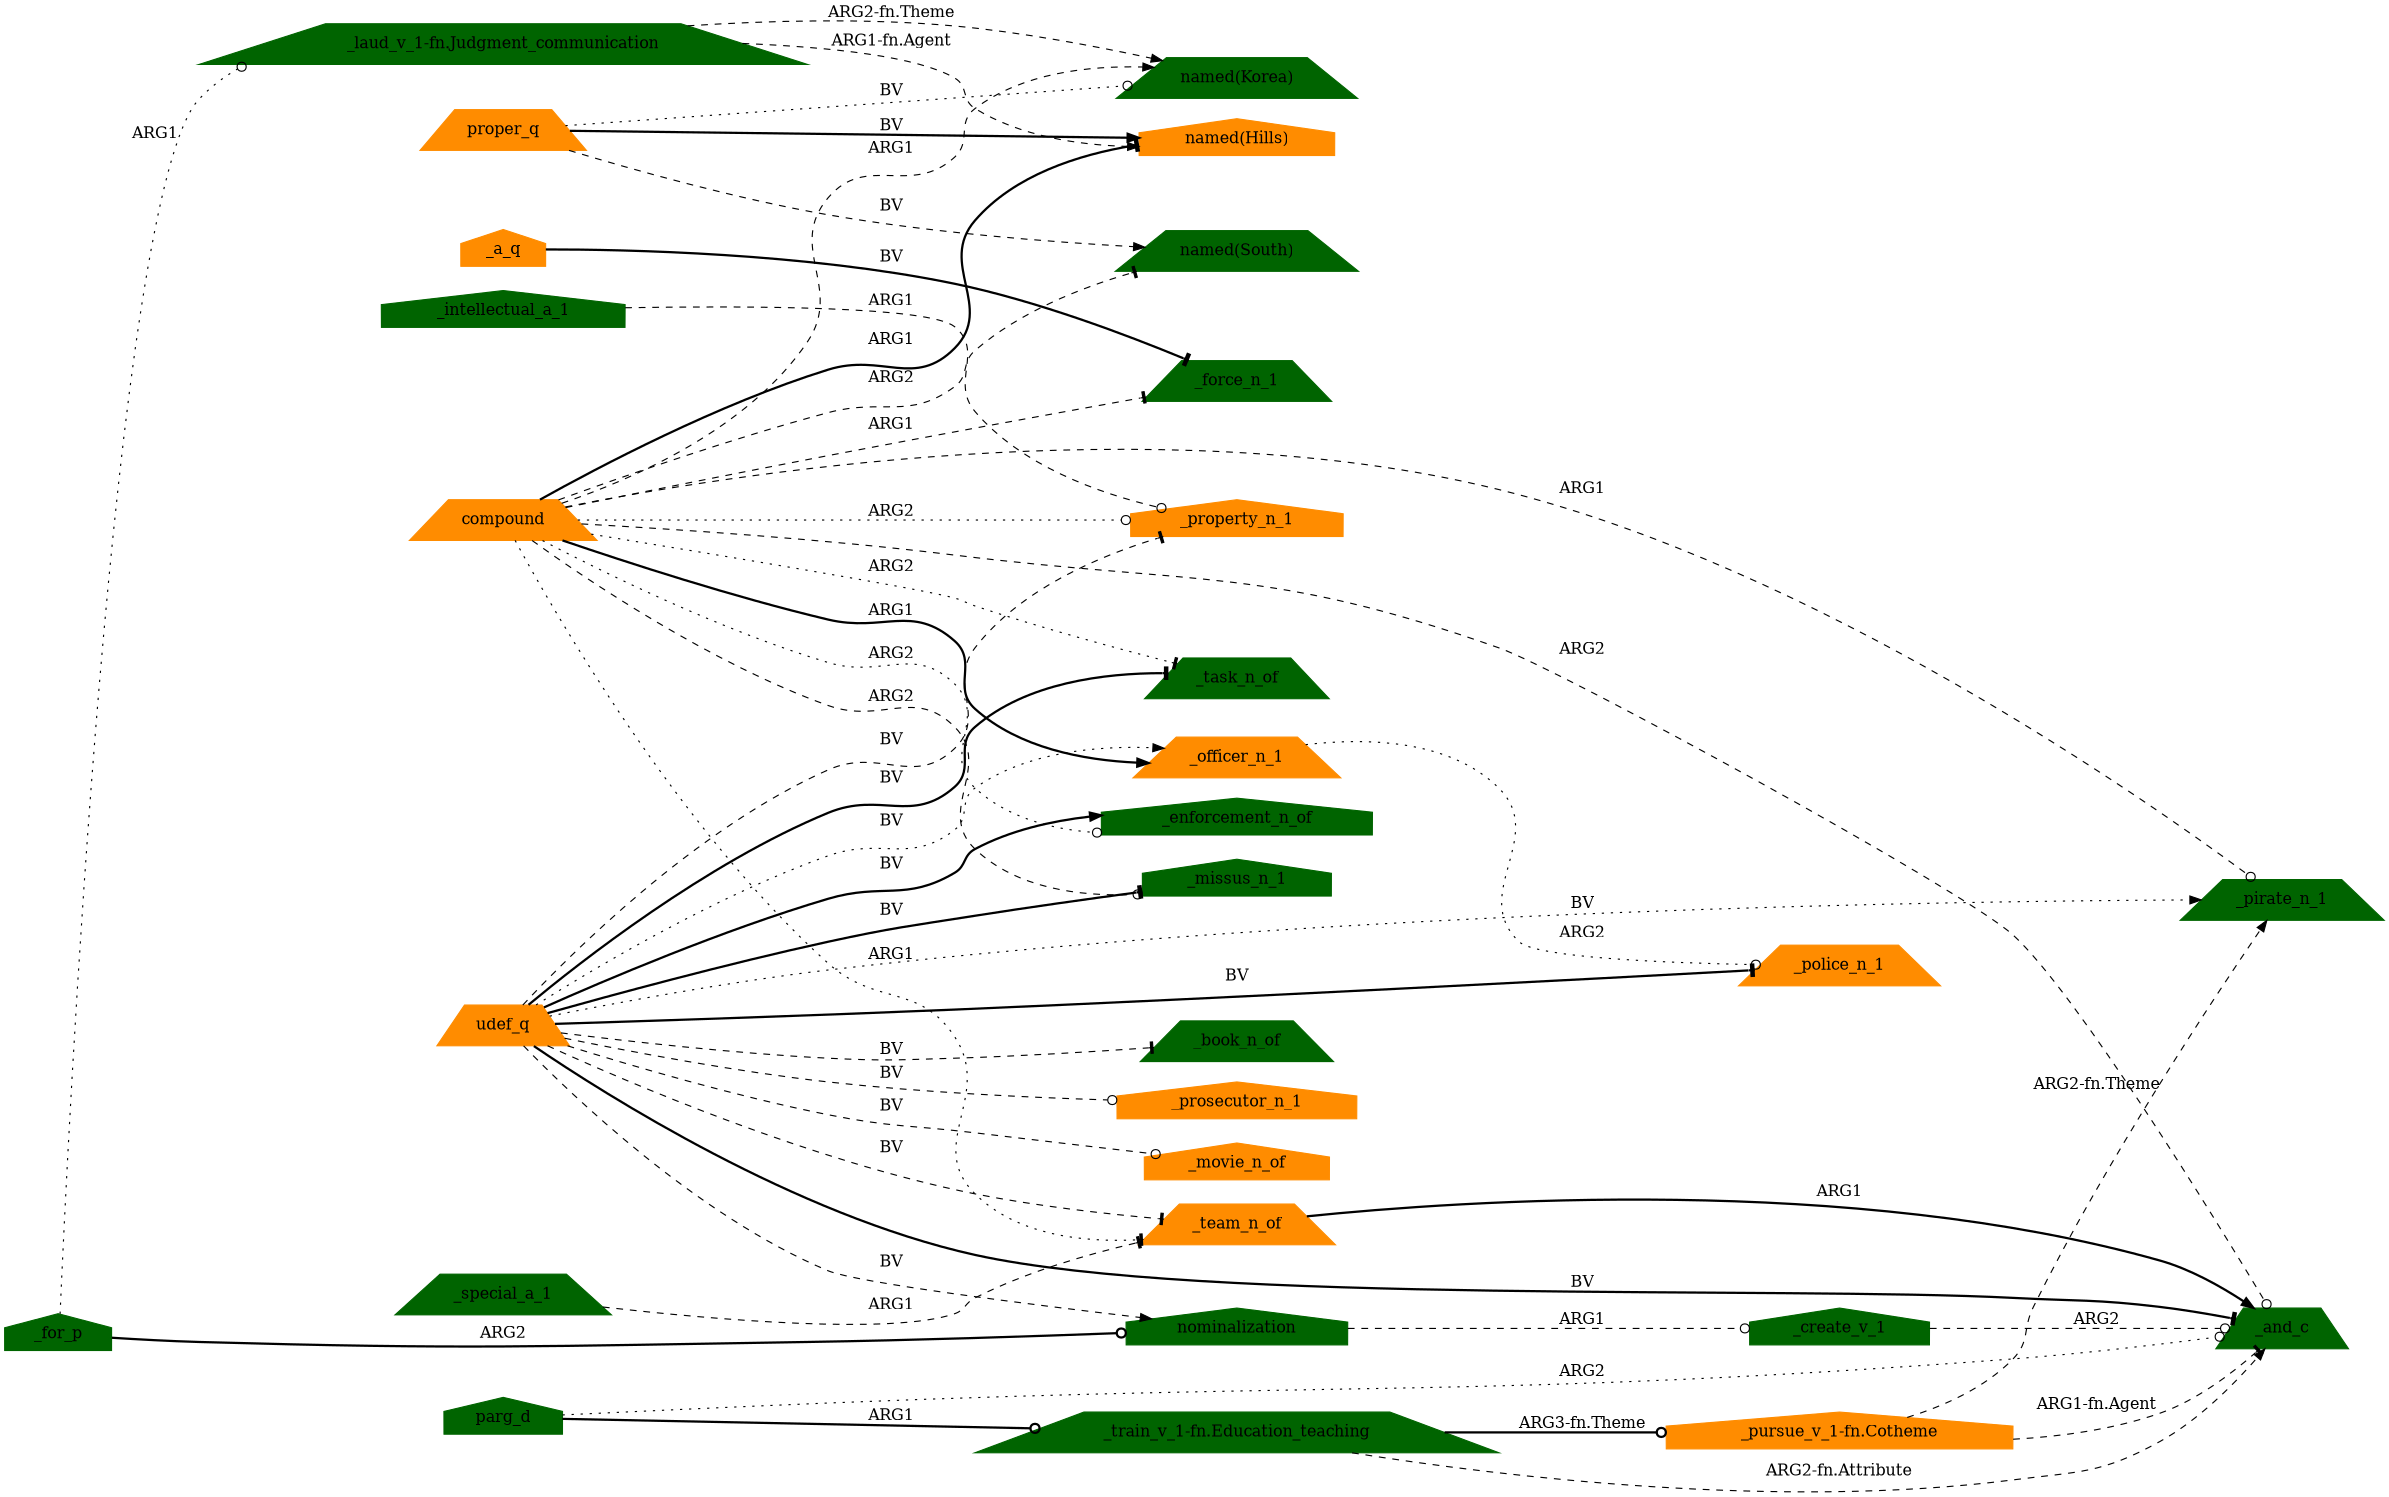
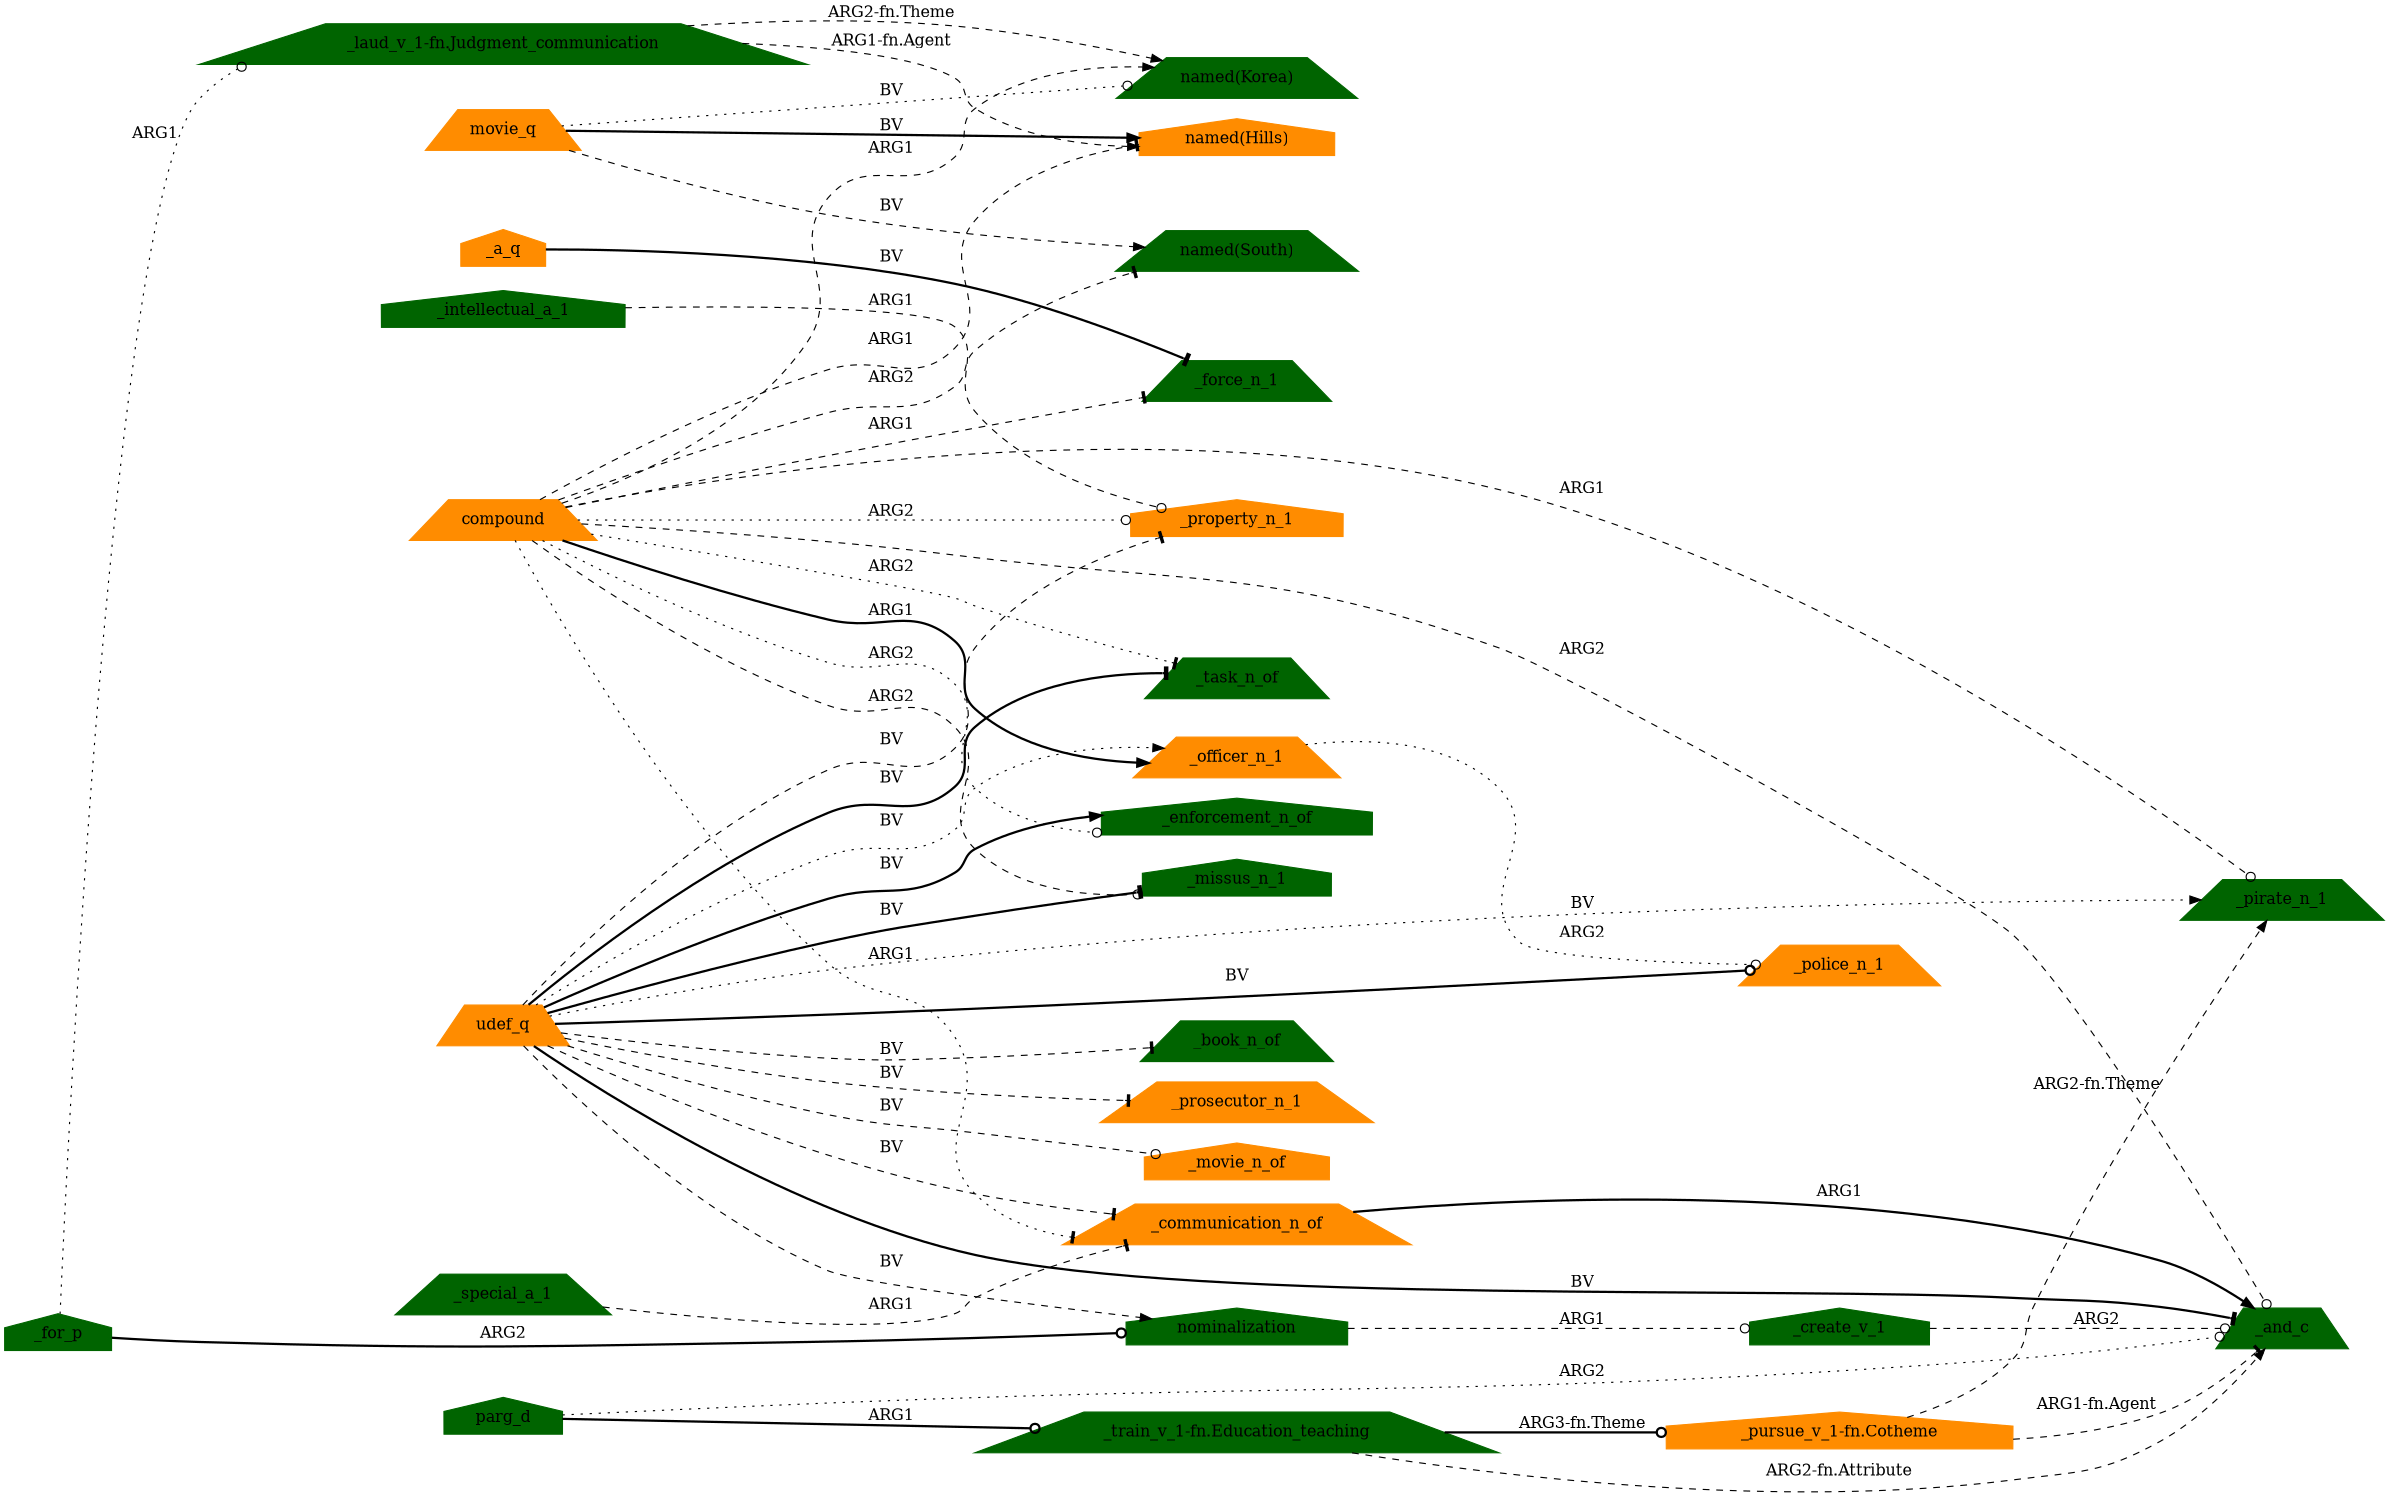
node "proper_q": label "proper_q" -> "movie_q"
edge "compound" -> "named(Hills)": style bold -> dashed
edge "udef_q" -> "_police_n_1": arrowhead tee -> odot
edge "udef_q" -> "_prosecutor_n_1": arrowhead odot -> tee
node "_prosecutor_n_1": shape house -> trapezium
node "_team_n_of": label "_team_n_of" -> "_communication_n_of"
